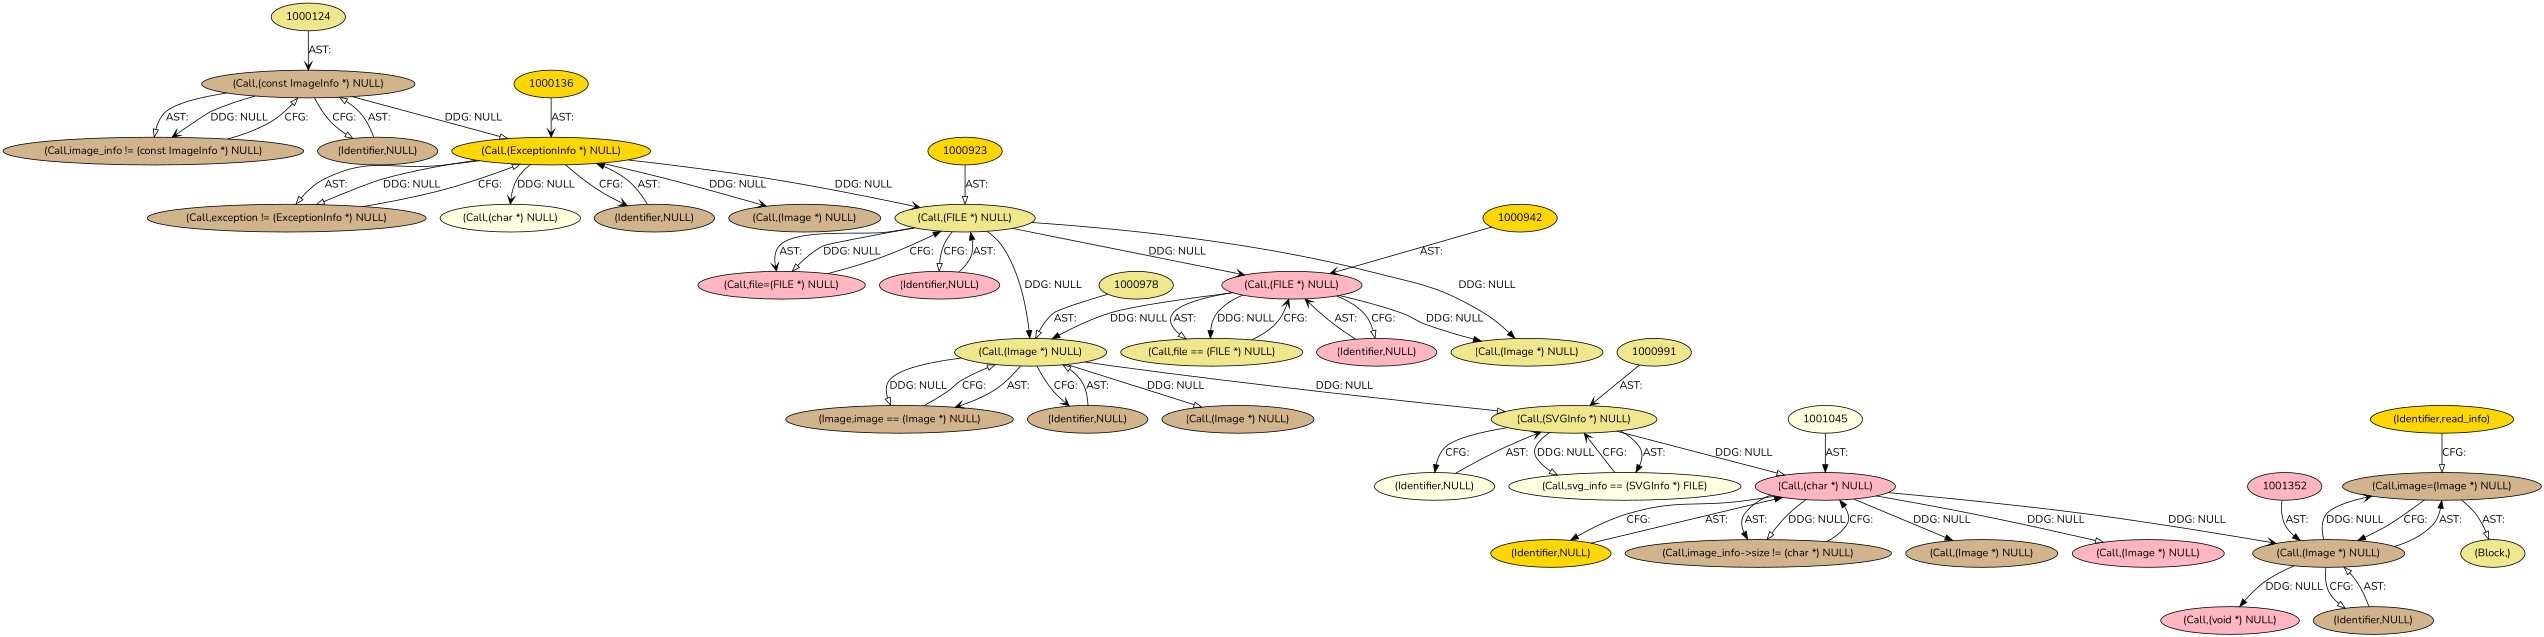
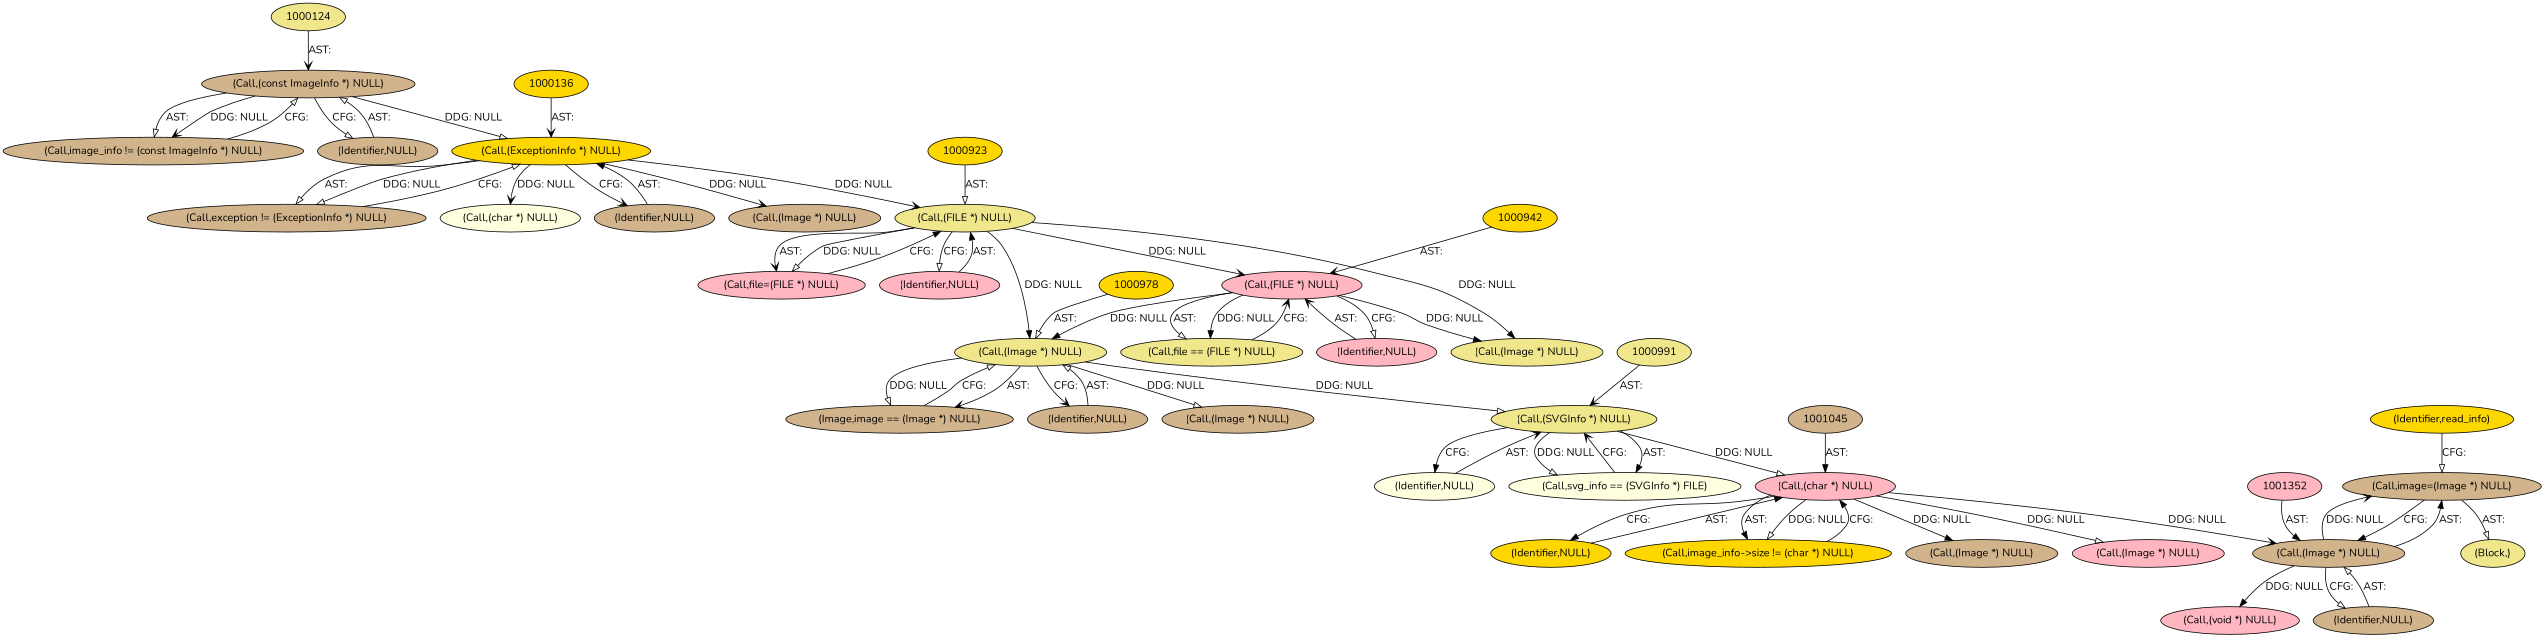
node "1000978": fillcolor khaki -> gold
node "1001045": fillcolor lightyellow -> tan
node "(Call,image_info->size != (char *) NULL)": fillcolor tan -> gold
